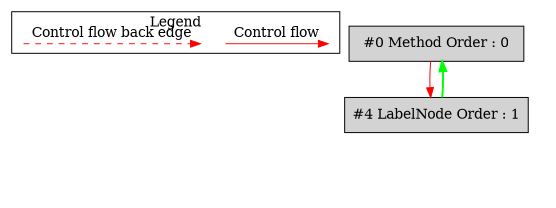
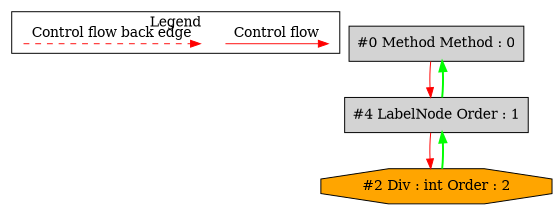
node "#0 Method Order : 0": label "#0 Method Order : 0" -> "#0 Method Method : 0"
node "#2 Div : int Order : 2": added
